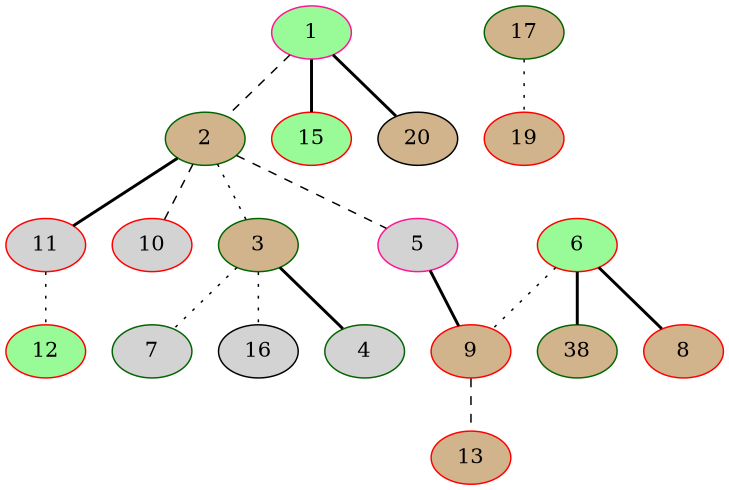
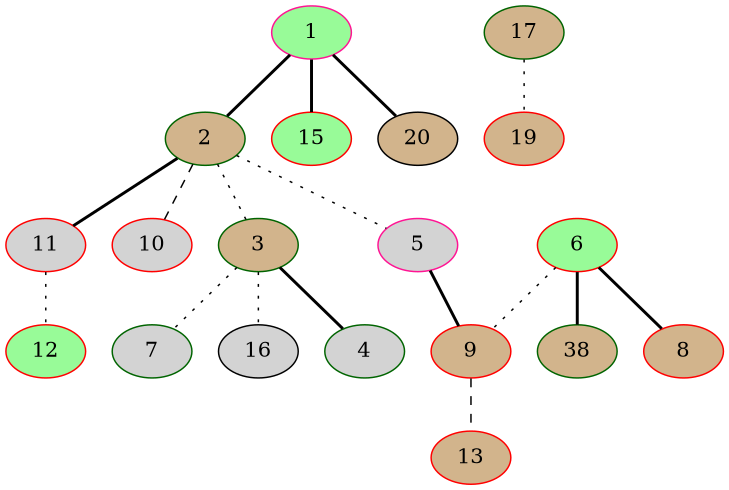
edge "1" -- "2": style dashed -> bold
edge "2" -- "5": style dashed -> dotted
